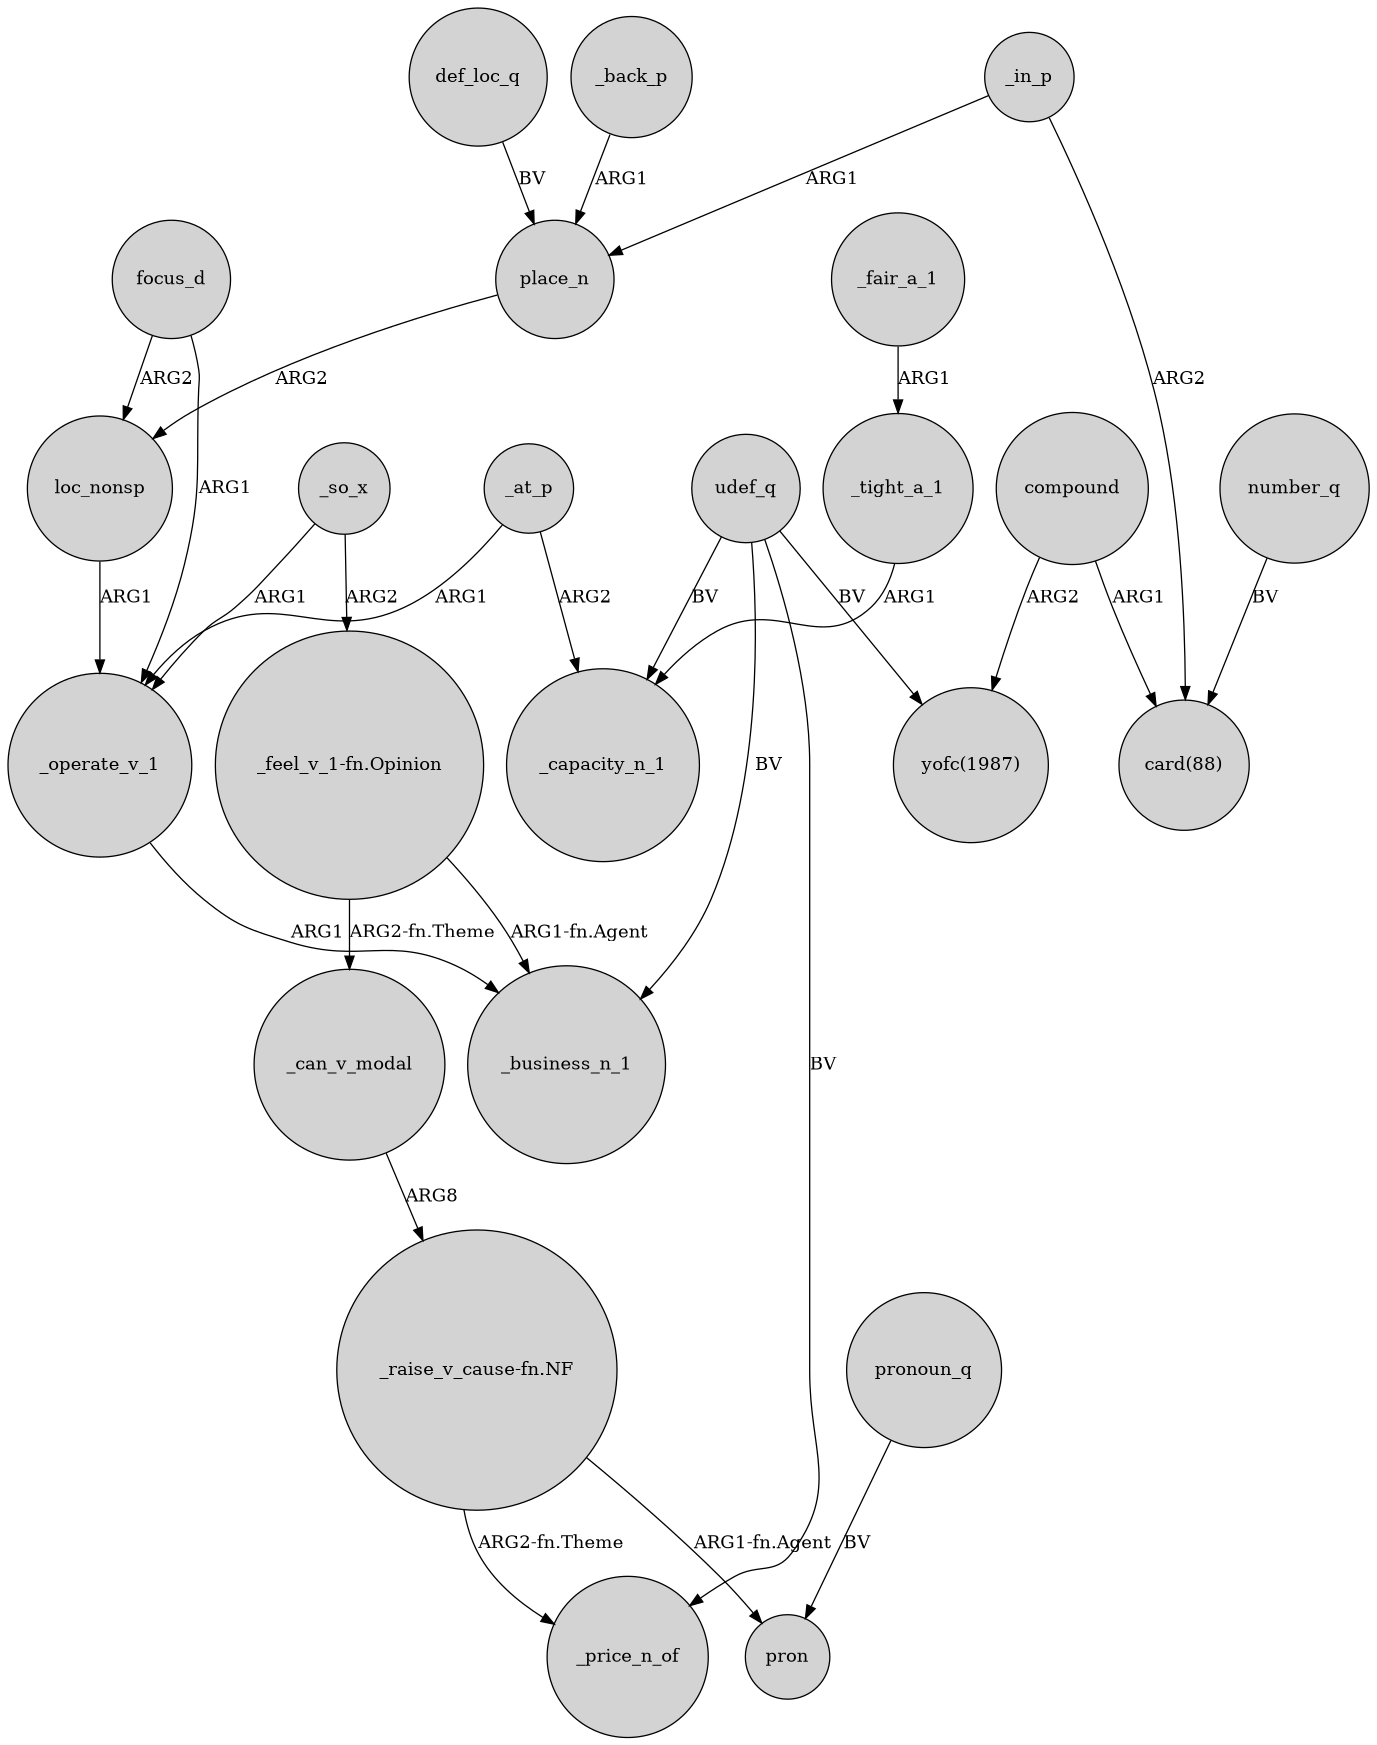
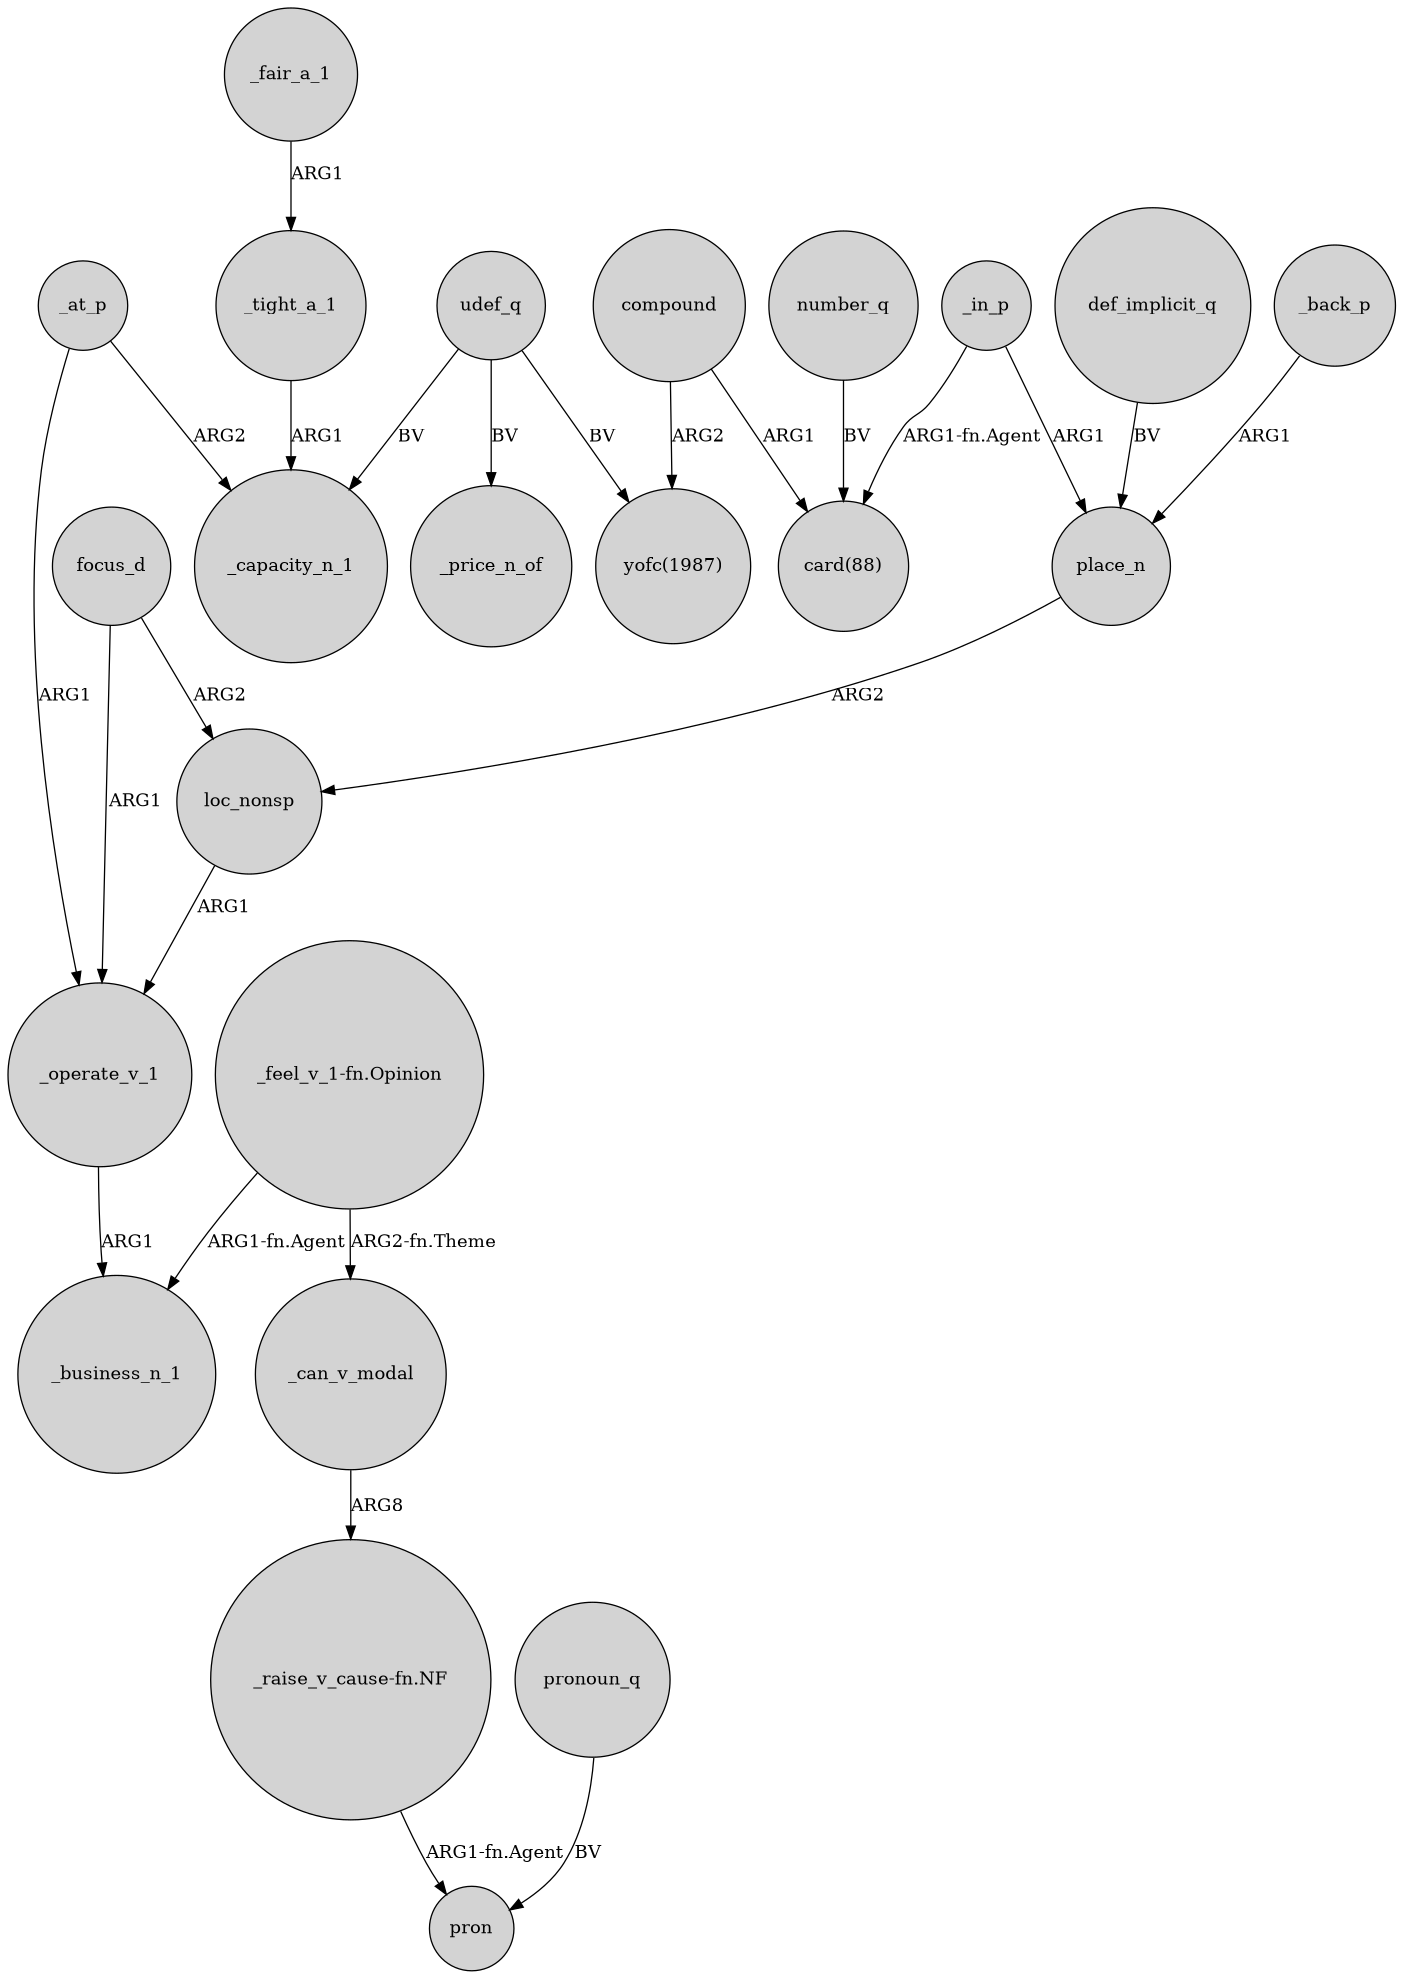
node "def_loc_q": label "def_loc_q" -> "def_implicit_q"
edge "_in_p" -> "card(88)": label "ARG2" -> "ARG1-fn.Agent"
node "_so_x": removed
edge "udef_q" -> "_business_n_1": removed, label "BV"
edge "_raise_v_cause-fn.NF" -> "_price_n_of": removed, label "ARG2-fn.Theme"
